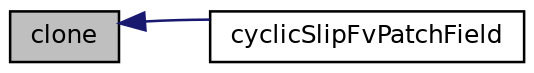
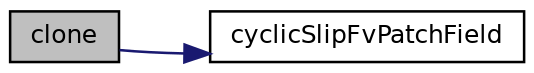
edge "cyclicSlipFvPatchField" -> "clone": reversed
